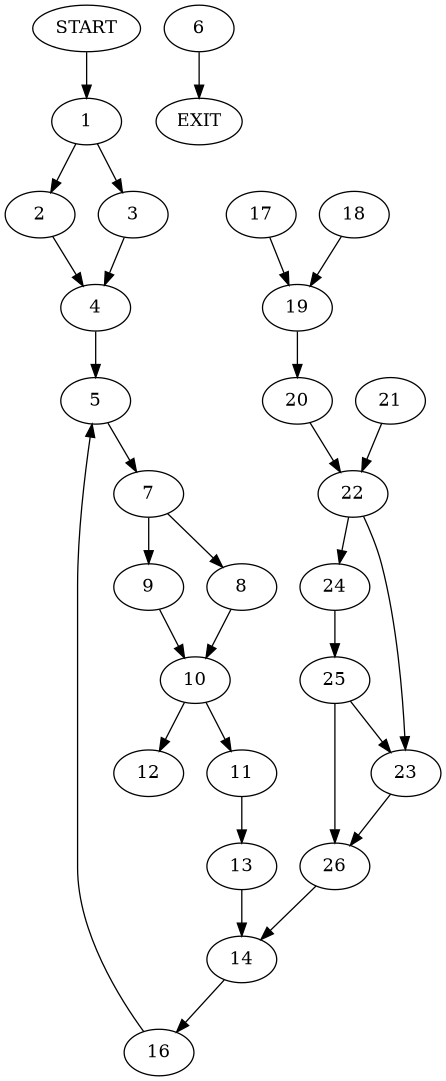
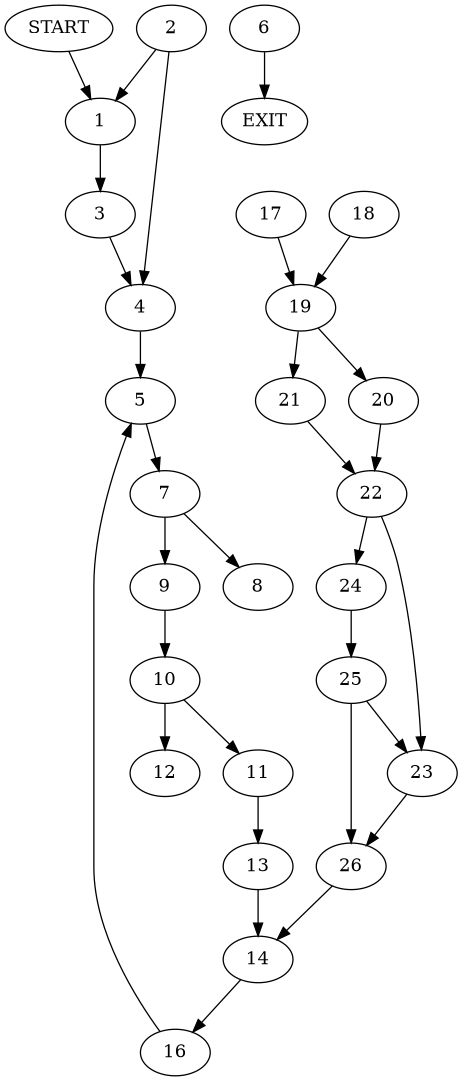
edge "1" -> "2": reversed
edge "19" -> "21": added
edge "8" -> "10": removed
